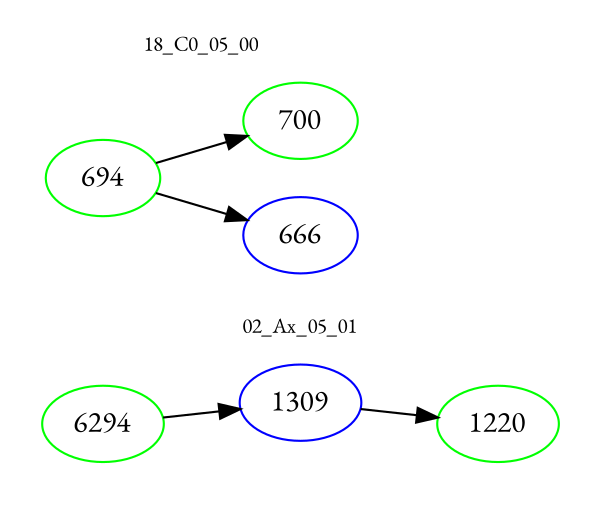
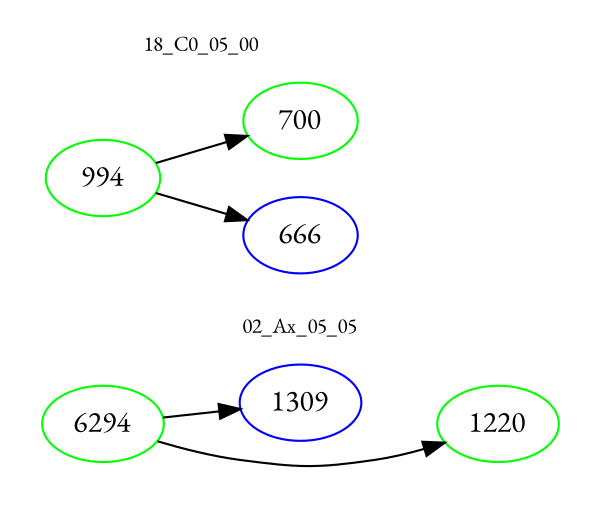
node "694": label "694" -> "994"
cluster "02_Ax_05_01": label "02_Ax_05_01" -> "02_Ax_05_05"
edge "1309" -> "1220": now "6294" -> "1220"
